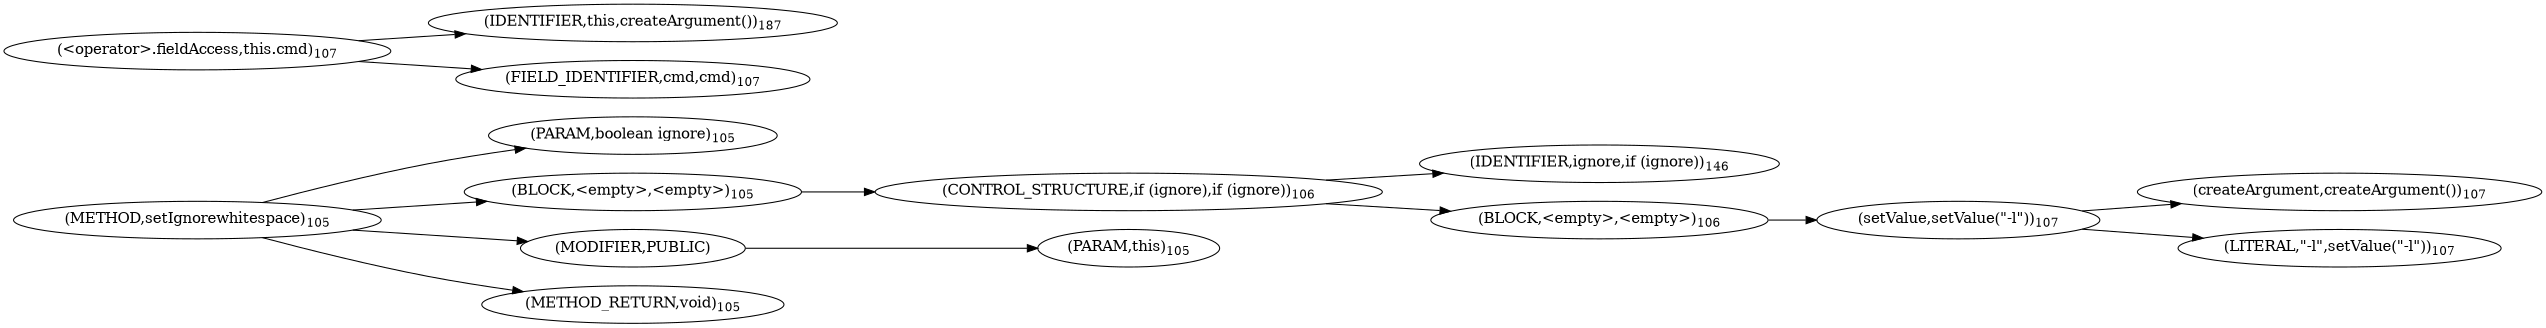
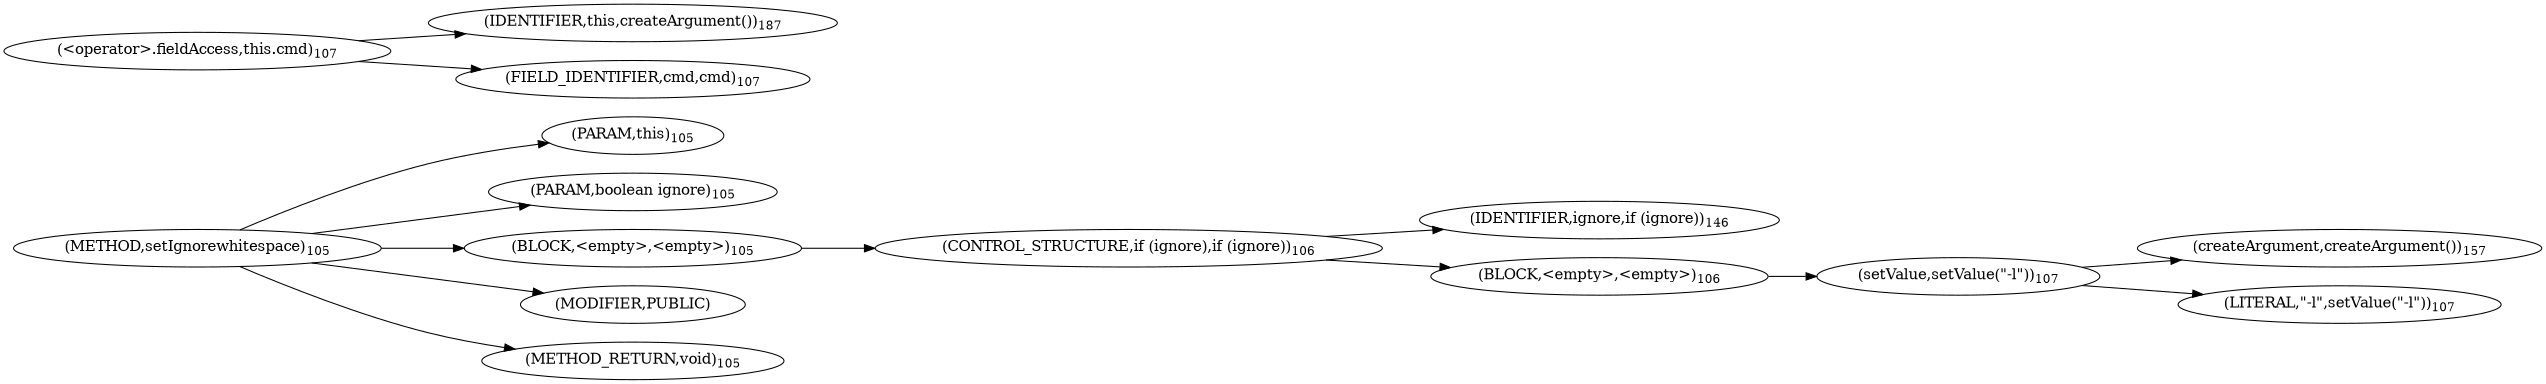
node "(createArgument,createArgument())": text "107" -> "157"
edge "(MODIFIER,PUBLIC)" -> "(PARAM,this)": now "(METHOD,setIgnorewhitespace)" -> "(PARAM,this)"
